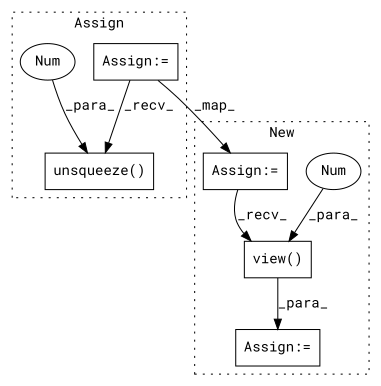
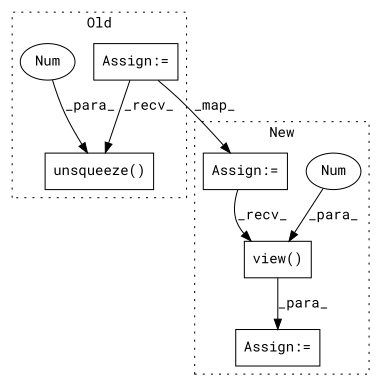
cluster "Assign": label "Assign" -> "Old"
